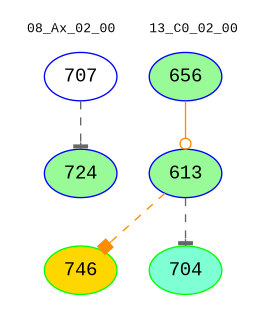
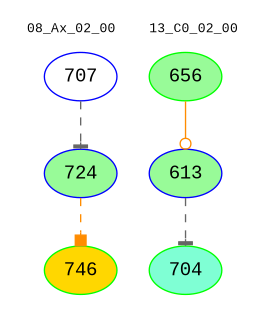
node "656": color blue -> green
edge "613" -> "746": now "724" -> "746"
